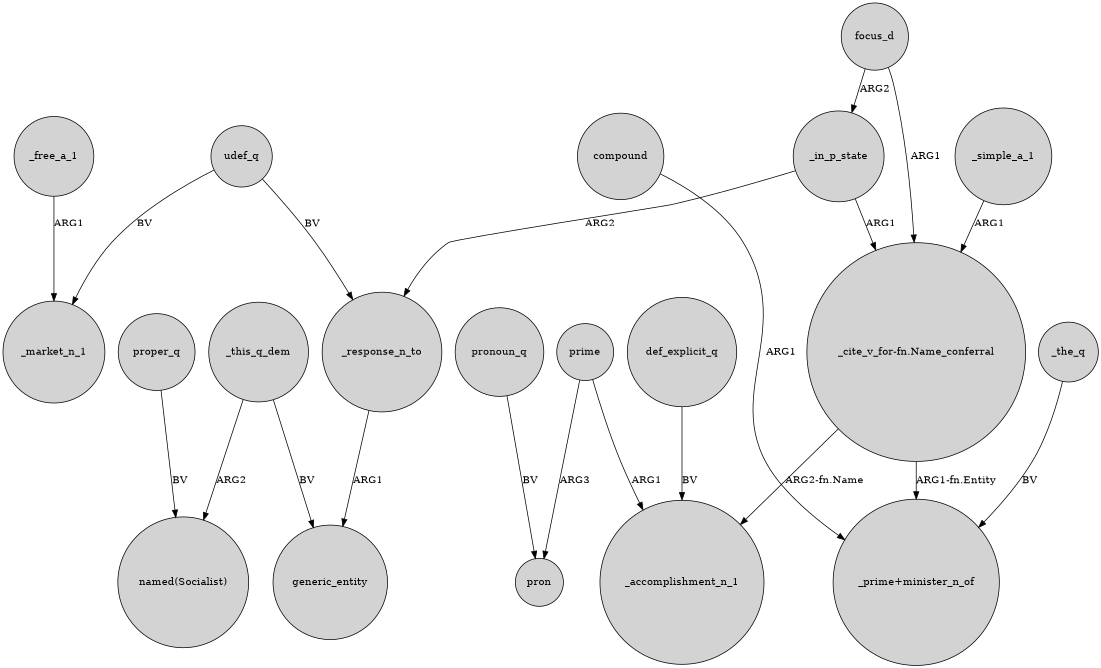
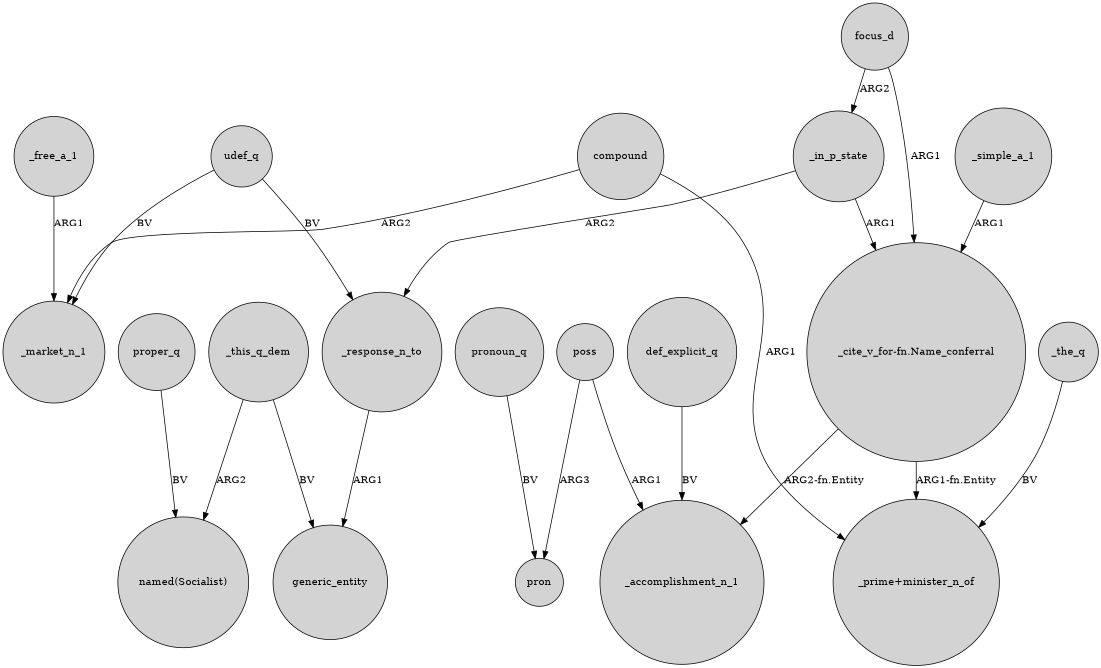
edge "compound" -> "_market_n_1": added, label "ARG2"
node "prime": label "prime" -> "poss"
edge "_cite_v_for-fn.Name_conferral" -> "_accomplishment_n_1": label "ARG2-fn.Name" -> "ARG2-fn.Entity"
